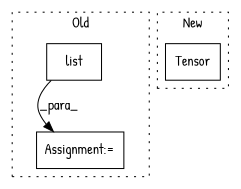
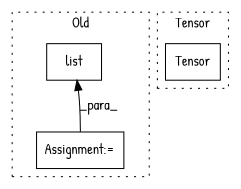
cluster "New": label "New" -> "Tensor"
edge "list" -> "Assignment:=": reversed
